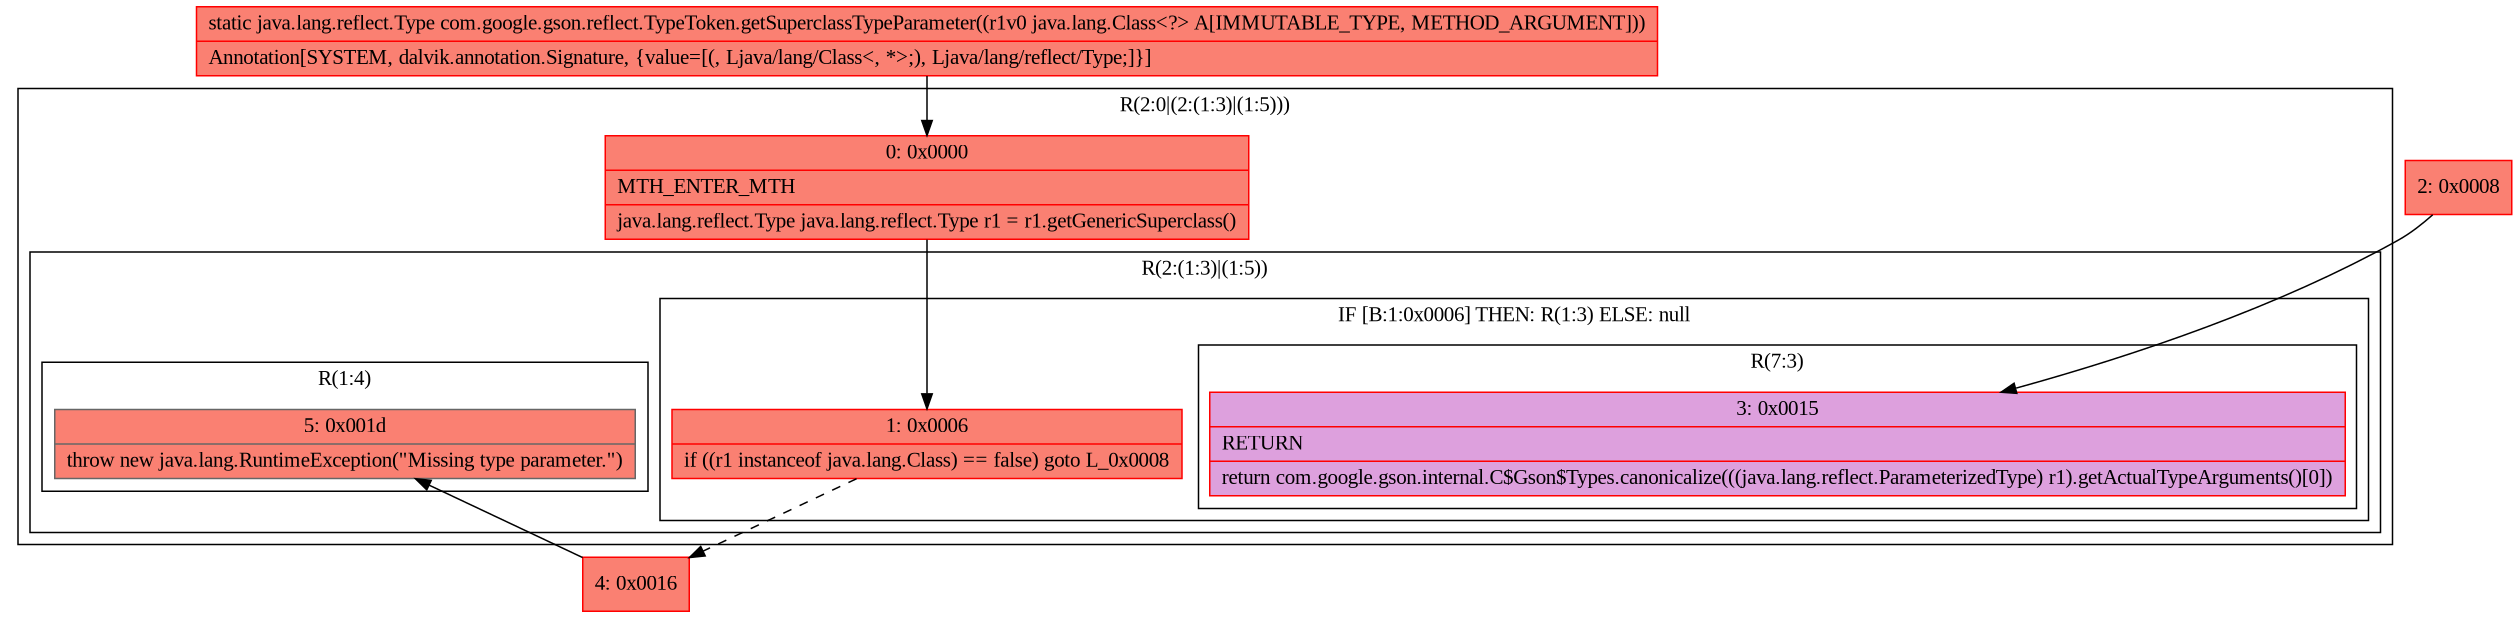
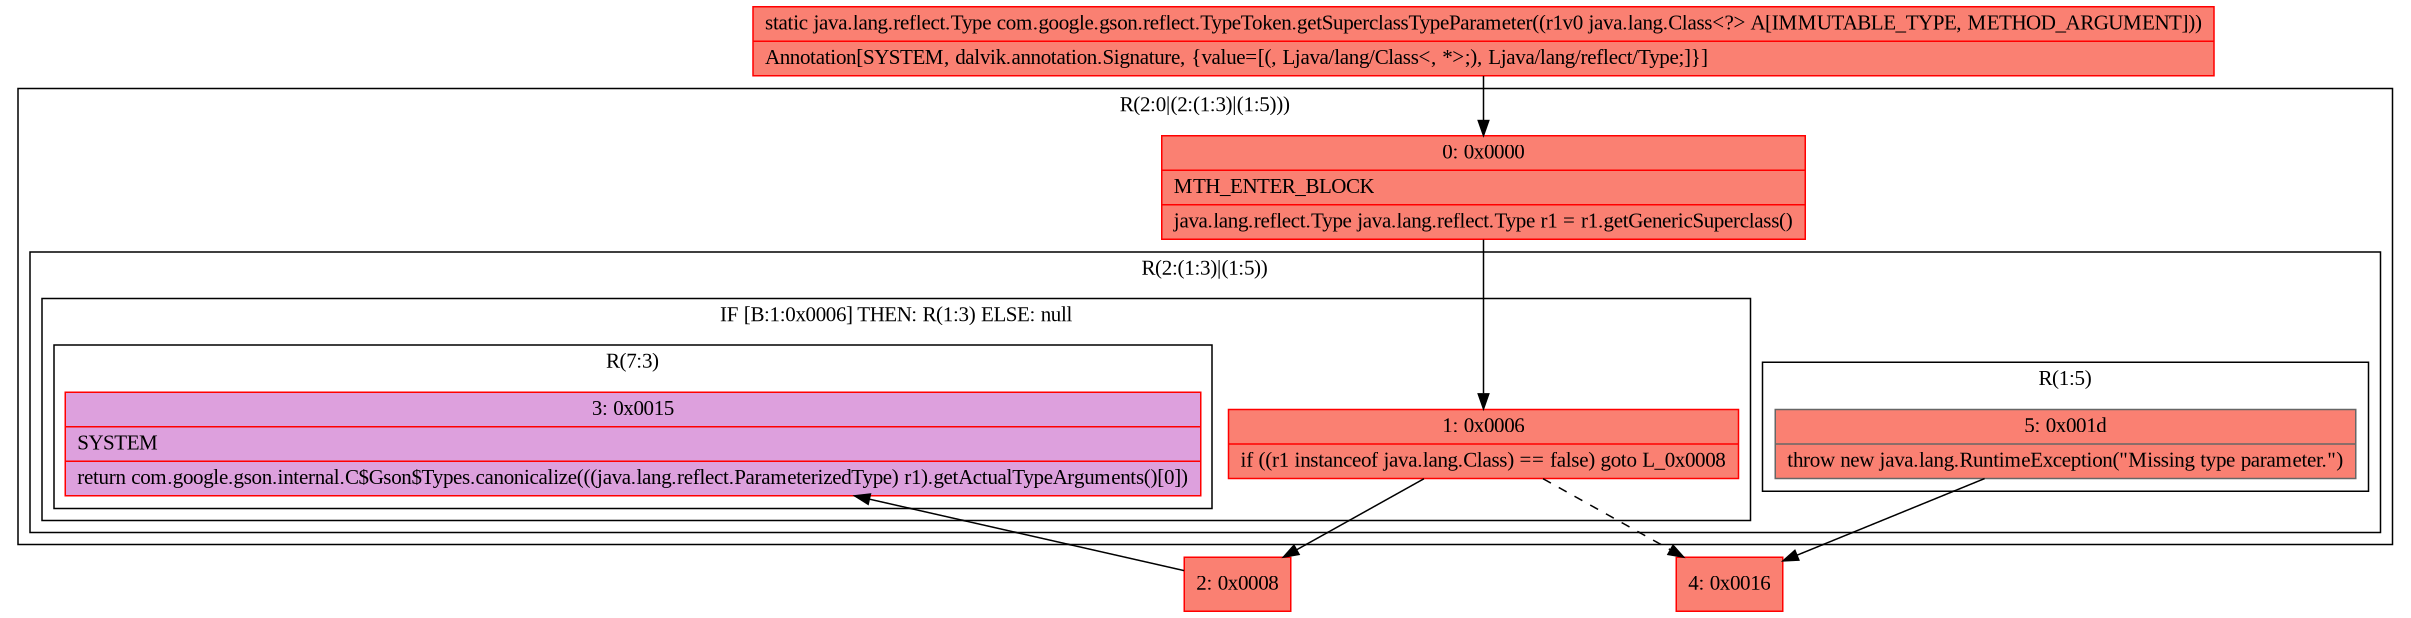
node "0: 0x0000": text "MTH_ENTER_MTH" -> "MTH_ENTER_BLOCK"
cluster "R(1:4)": label "R(1:4)" -> "R(1:5)"
node "3: 0x0015": text "RETURN" -> "SYSTEM"
edge "1: 0x0006" -> "2: 0x0008": added
edge "4: 0x0016" -> "5: 0x001d": reversed
